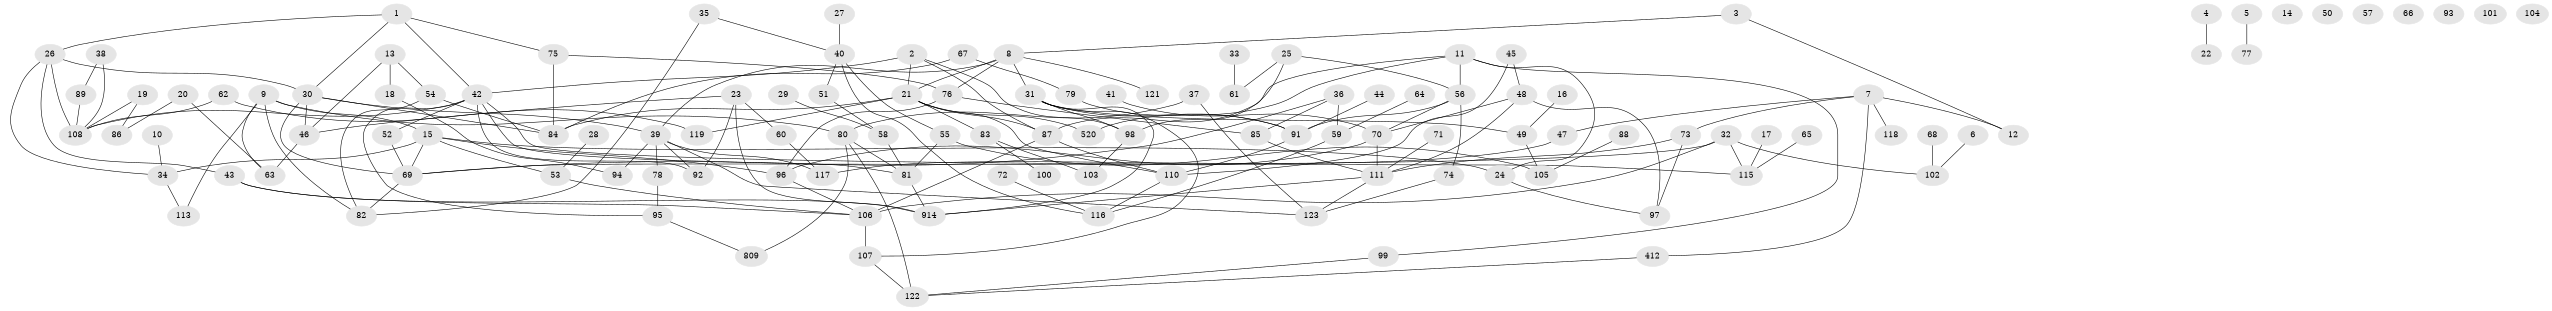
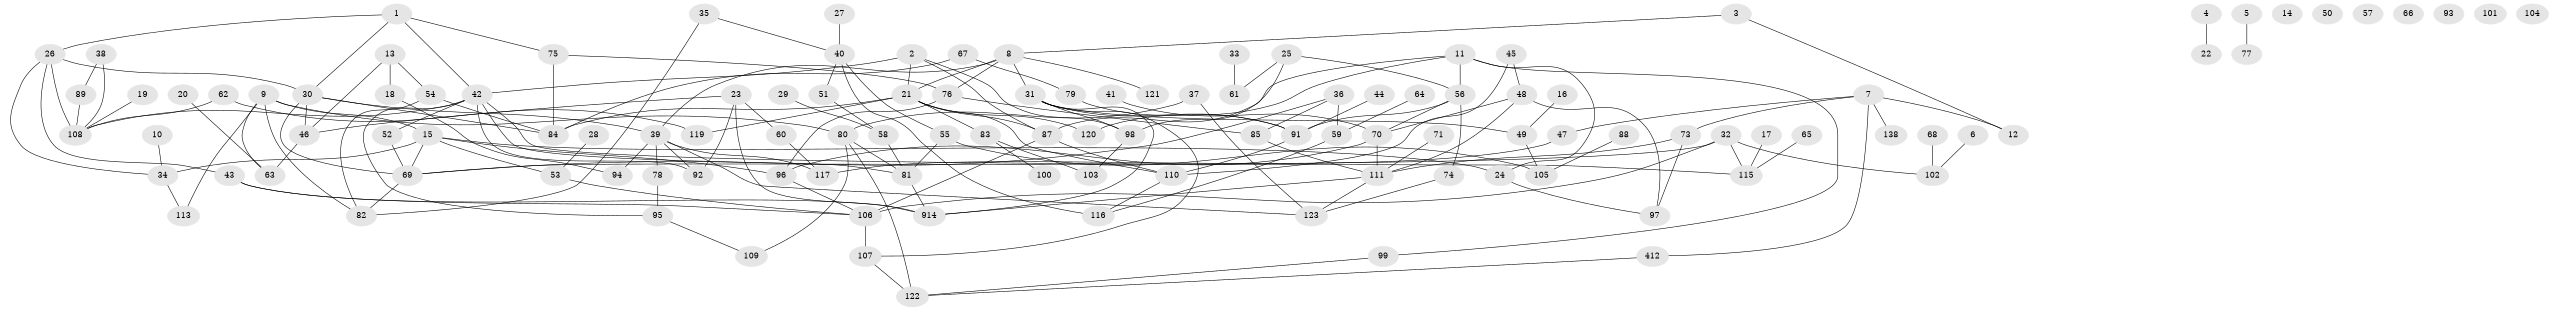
node "86": removed
node "520": label "520" -> "120"
node "118": label "118" -> "138"
node "72": removed
node "809": label "809" -> "109"
